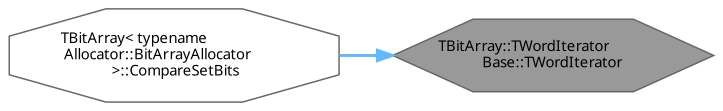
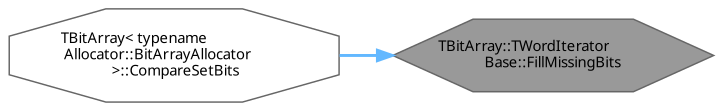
node "TBitArray::TWordIterator Base::TWordIterator": label "TBitArray::TWordIterator Base::TWordIterator" -> "TBitArray::TWordIterator Base::FillMissingBits"
